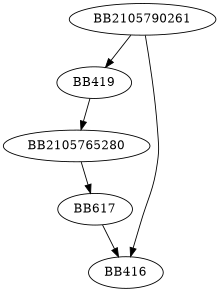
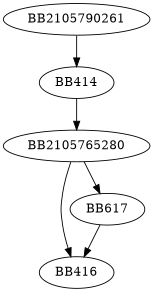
node "BB419": label "BB419" -> "BB414"
edge "BB2105790261" -> "BB416": now "BB2105765280" -> "BB416"
